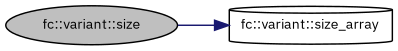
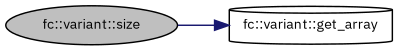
node "fc::variant::size_array": label "fc::variant::size_array" -> "fc::variant::get_array"
